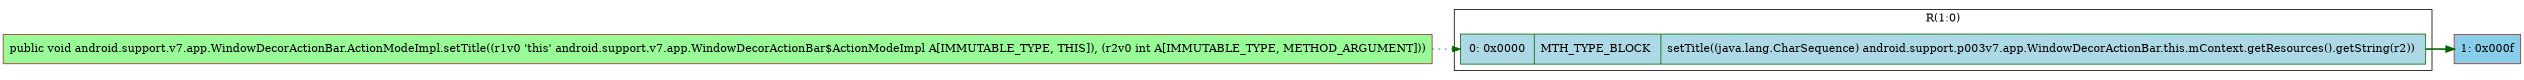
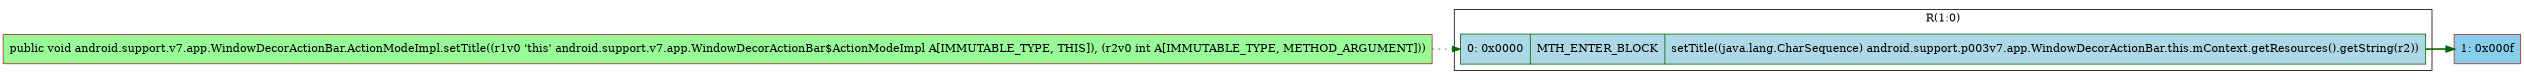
node "0: 0x0000": text "MTH_TYPE_BLOCK" -> "MTH_ENTER_BLOCK"
